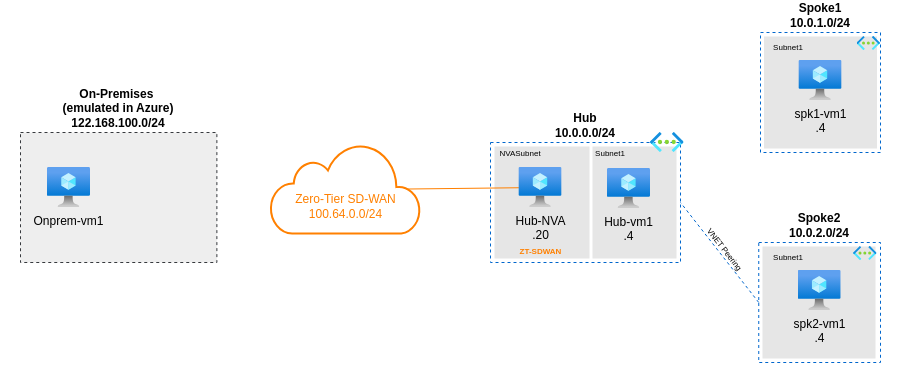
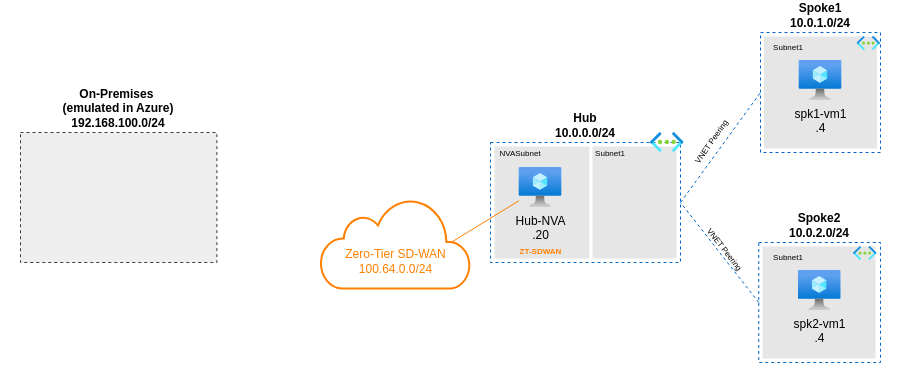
node "On-Premises (emulated in Azure) 122.168.100.0/24": label "On-Premises (emulated in Azure) 122.168.100.0/24" -> "On-Premises (emulated in Azure) 192.168.100.0/24"
edge "Spoke110.0.1.0/24" -- "Hub10.0.0.0/24": added, label "VNET Peering"
node "Onprem-vm1": removed
node "Zero-Tier SD-WAN 100.64.0.0/24": moved (346, 189) -> (396, 244)
node "Hub-vm1 .4": removed
